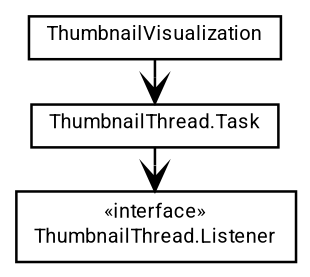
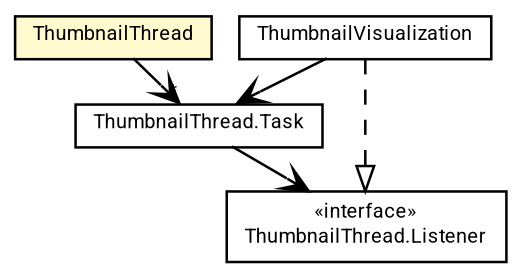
node "ThumbnailThread": added
edge "ThumbnailVisualization" -> "ThumbnailThread.Listener": added
